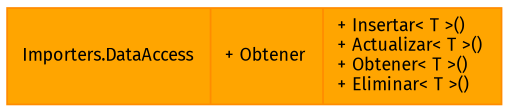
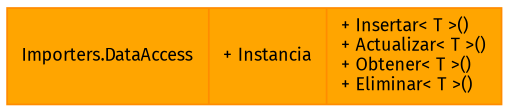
node "Importers.DataAccess": text "+ Obtener" -> "+ Instancia"
